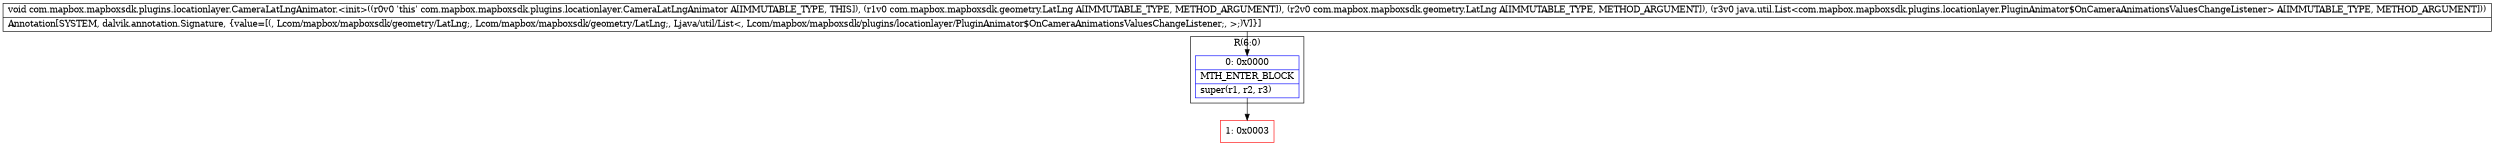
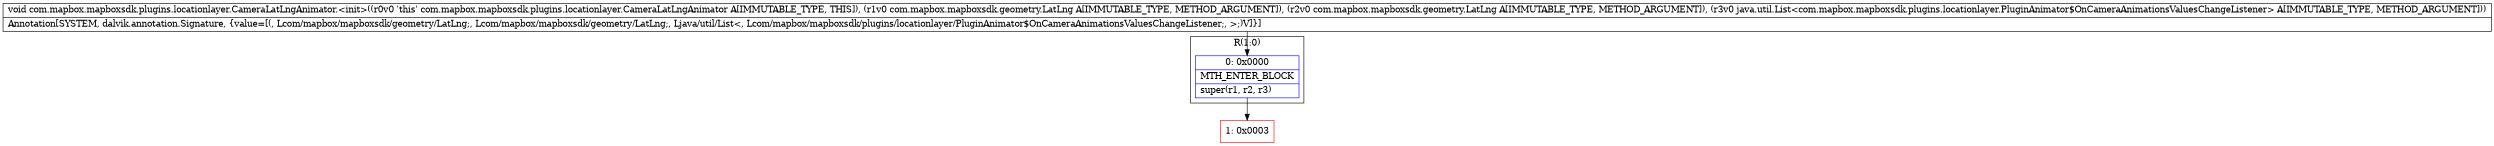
cluster "R(6:0)": label "R(6:0)" -> "R(1:0)"
